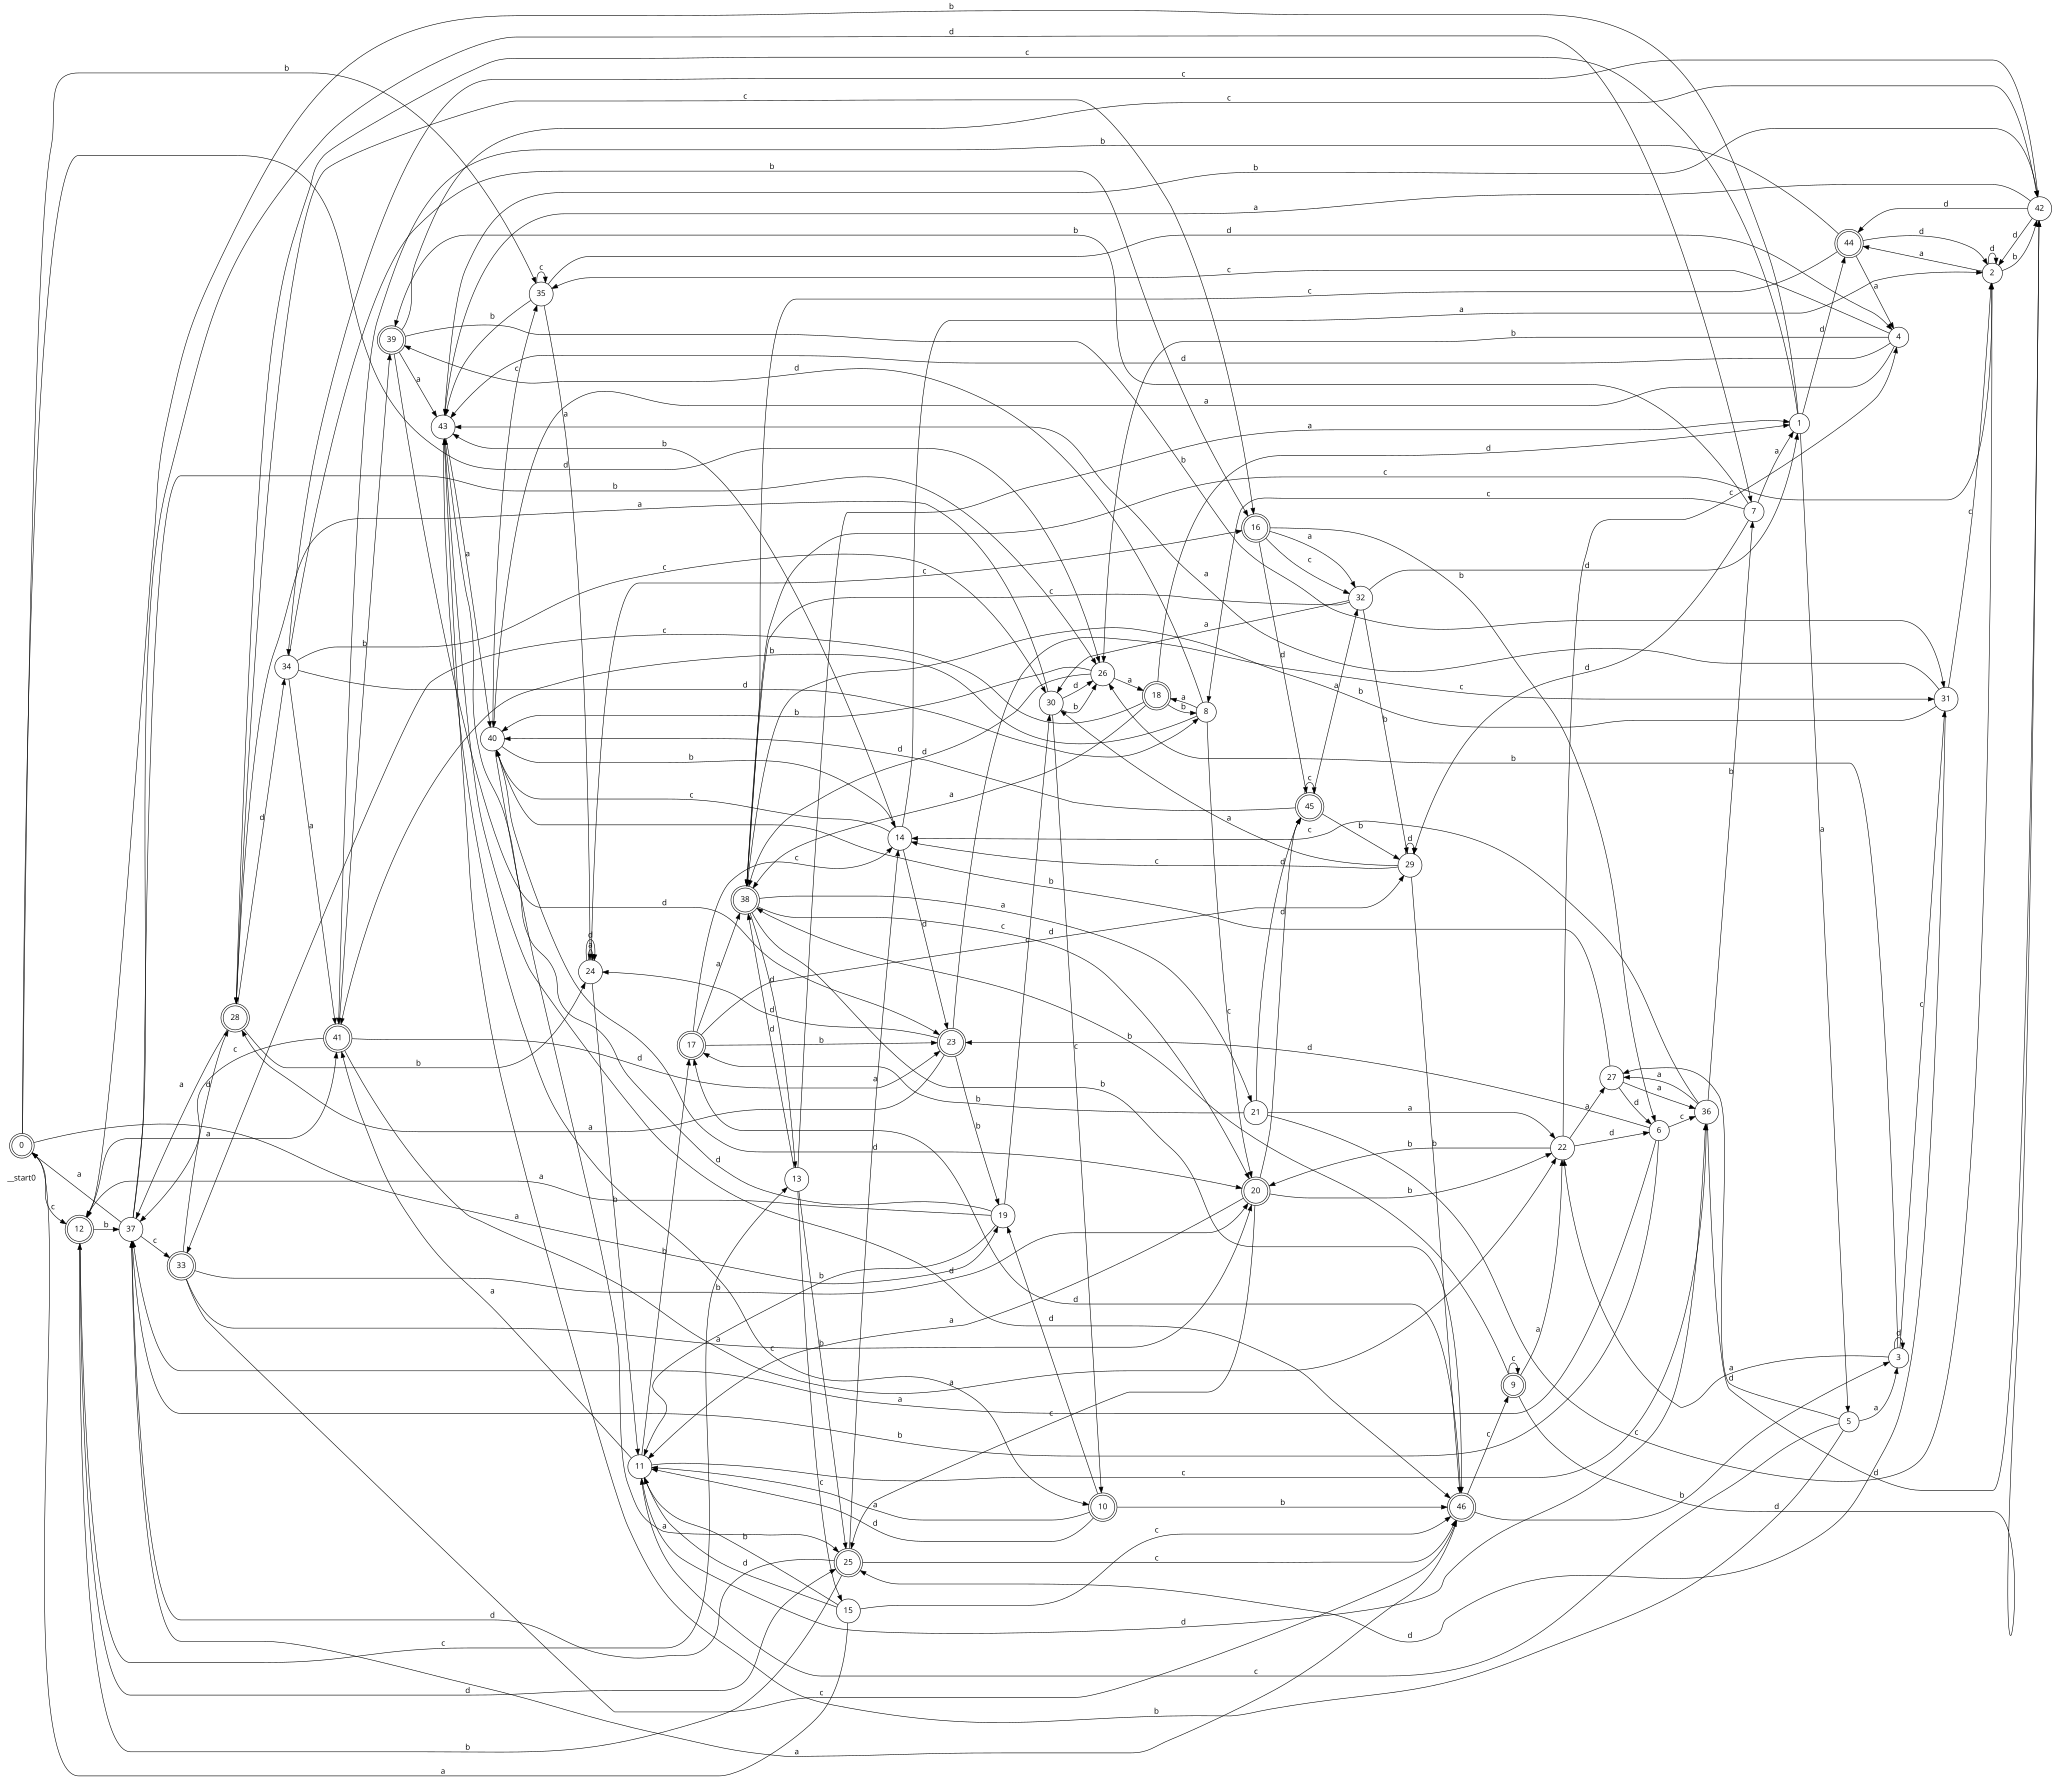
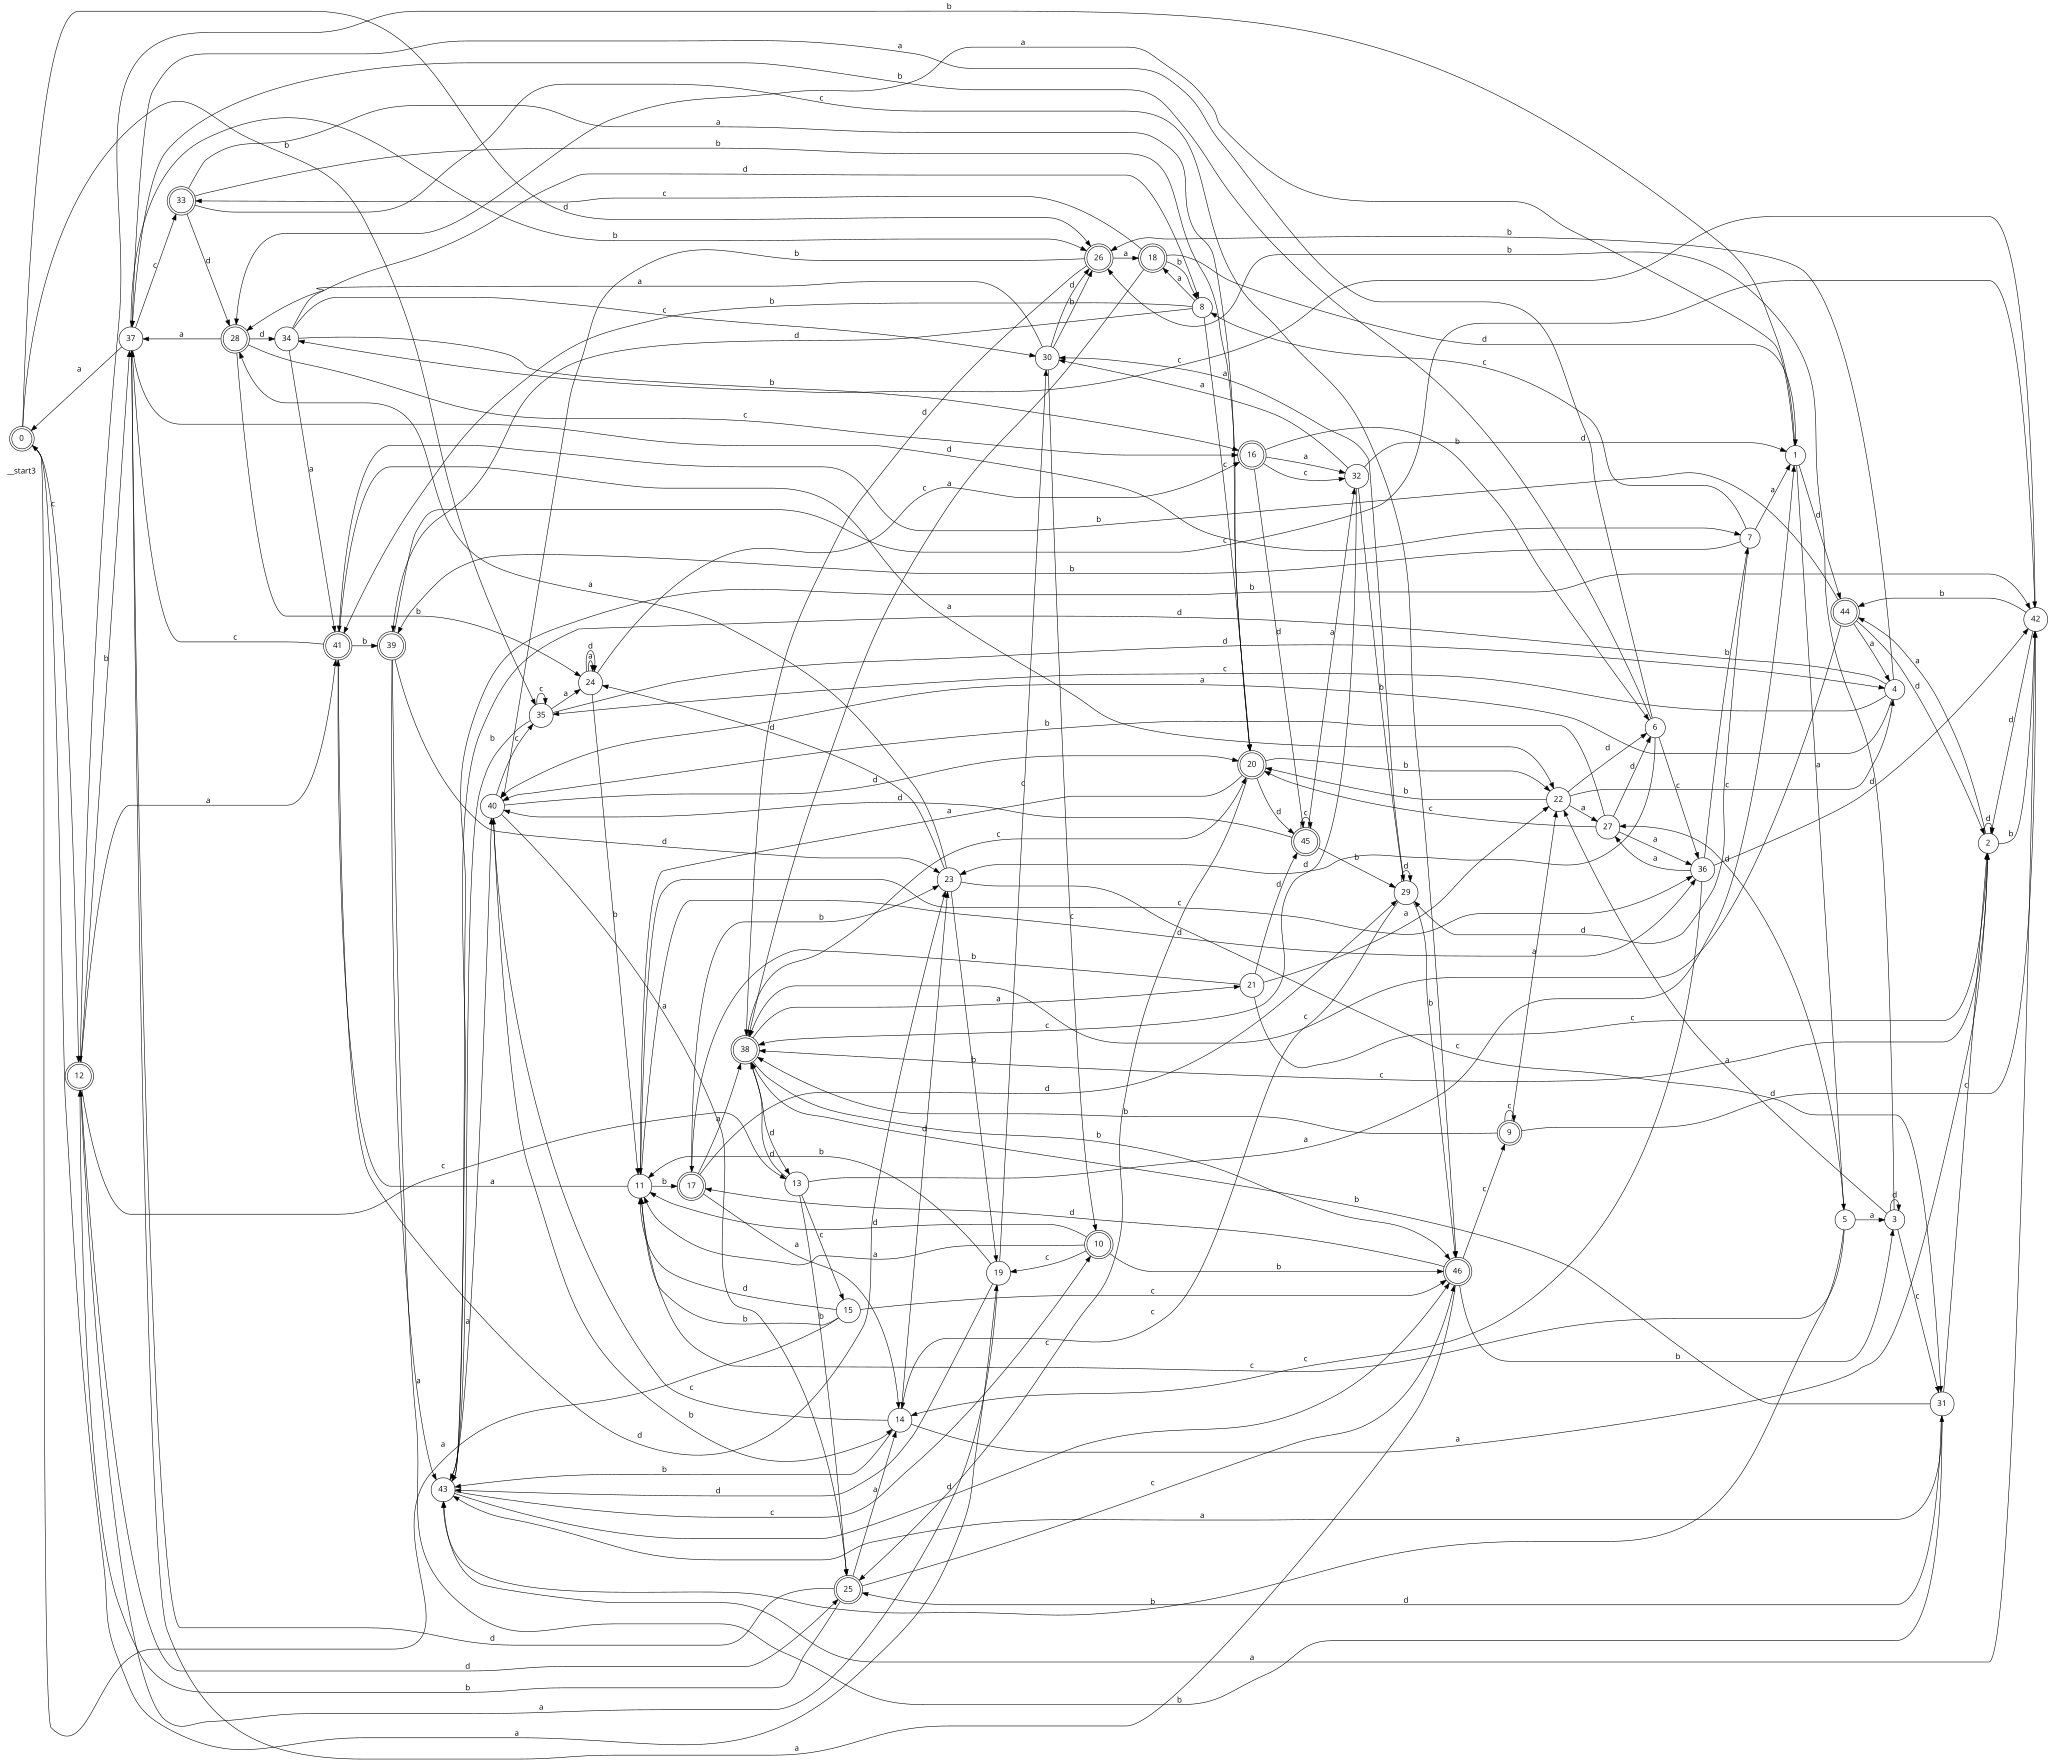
edge "1" -> "28": label "c" -> "a"
edge "42" -> "44": label "d" -> "b"
node "26": shape circle -> doublecircle
edge "27" -> "20": added, label "c"
edge "17" -> "14": label "c" -> "a"
node "23": shape doublecircle -> circle
node "__start0": label "__start0" -> "__start3"
edge "10" -> "19": label "d" -> "c"
